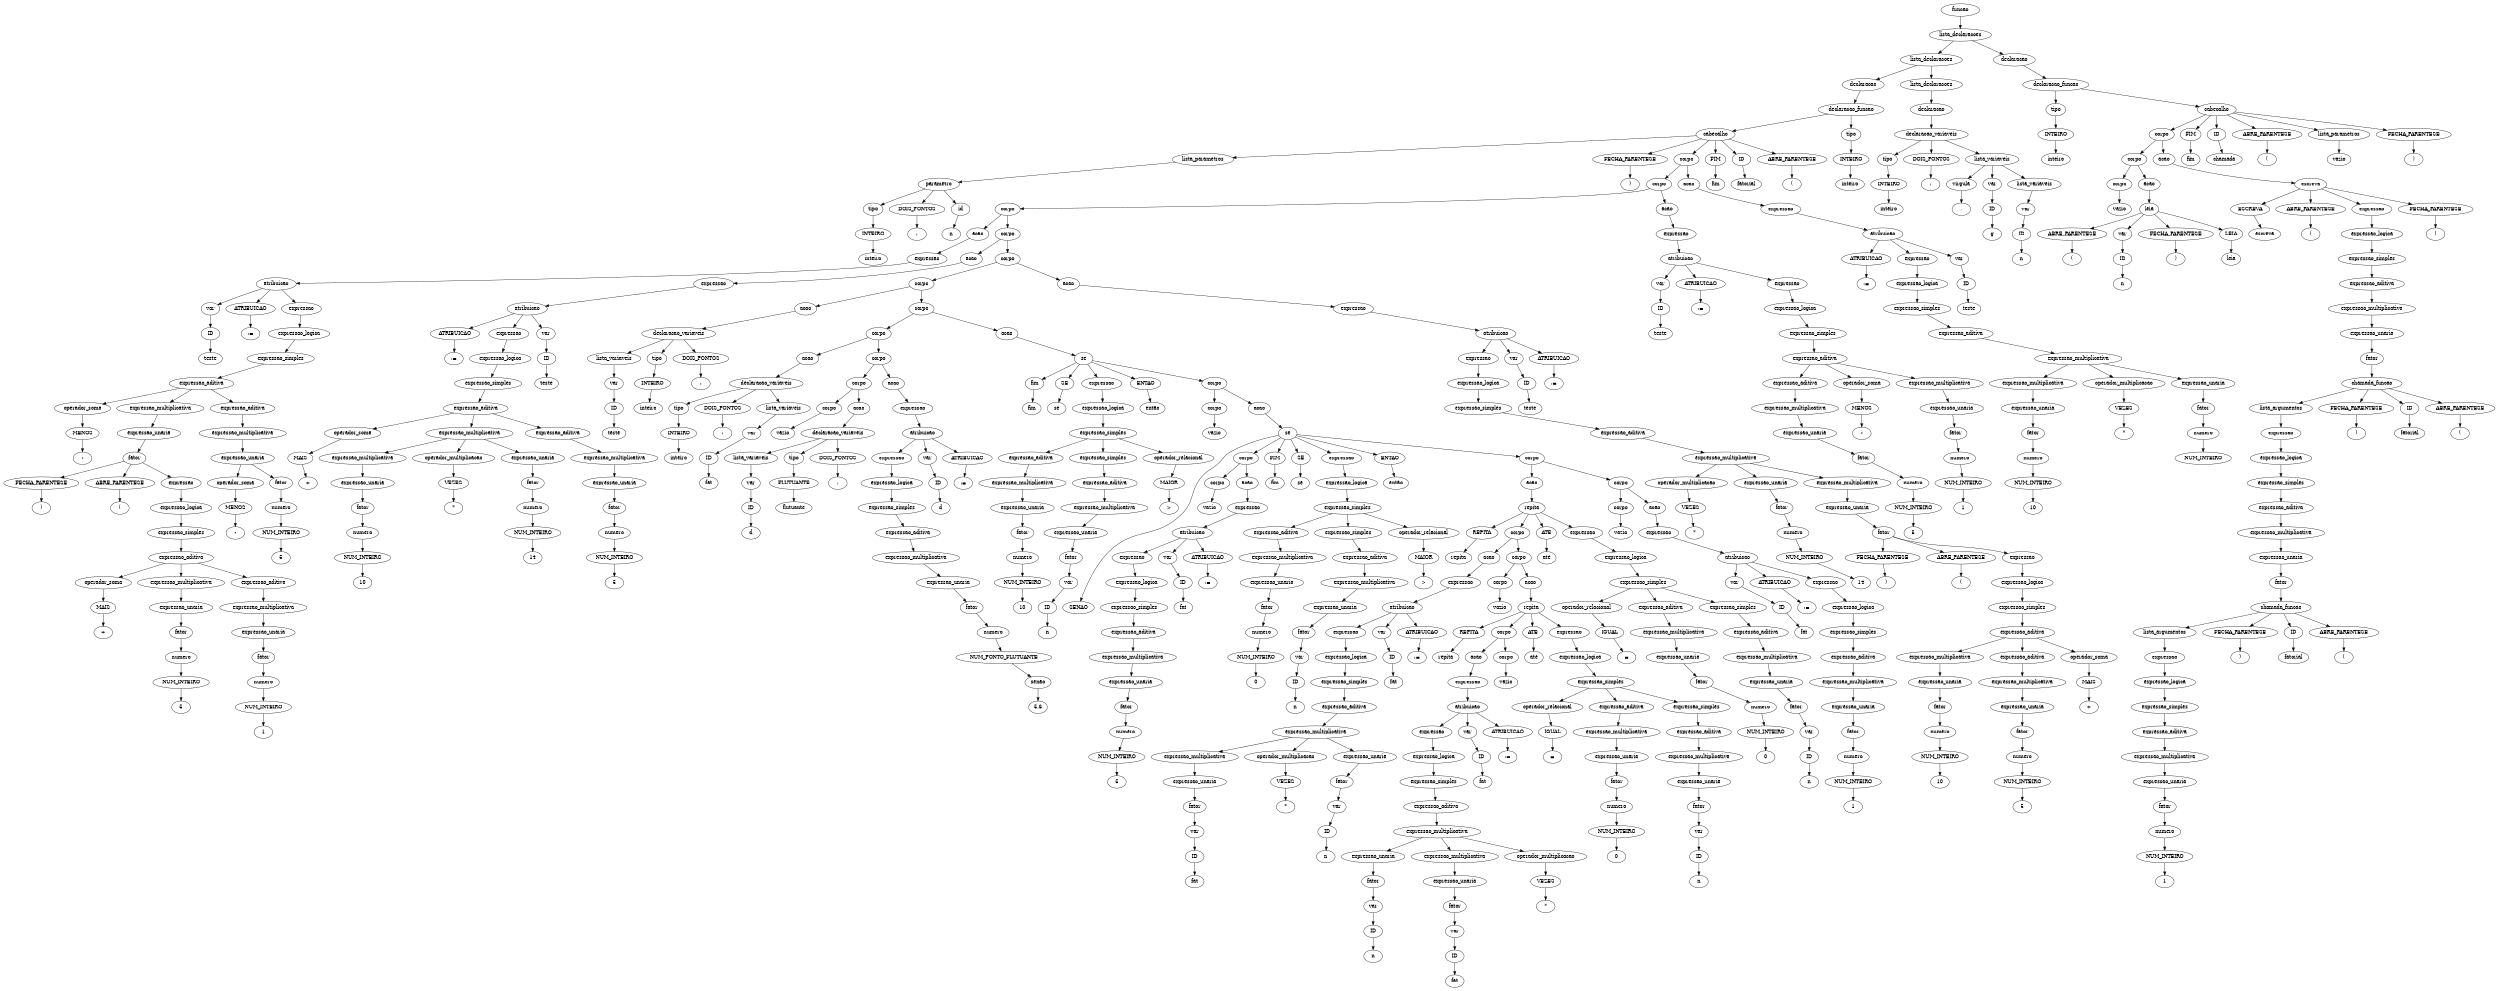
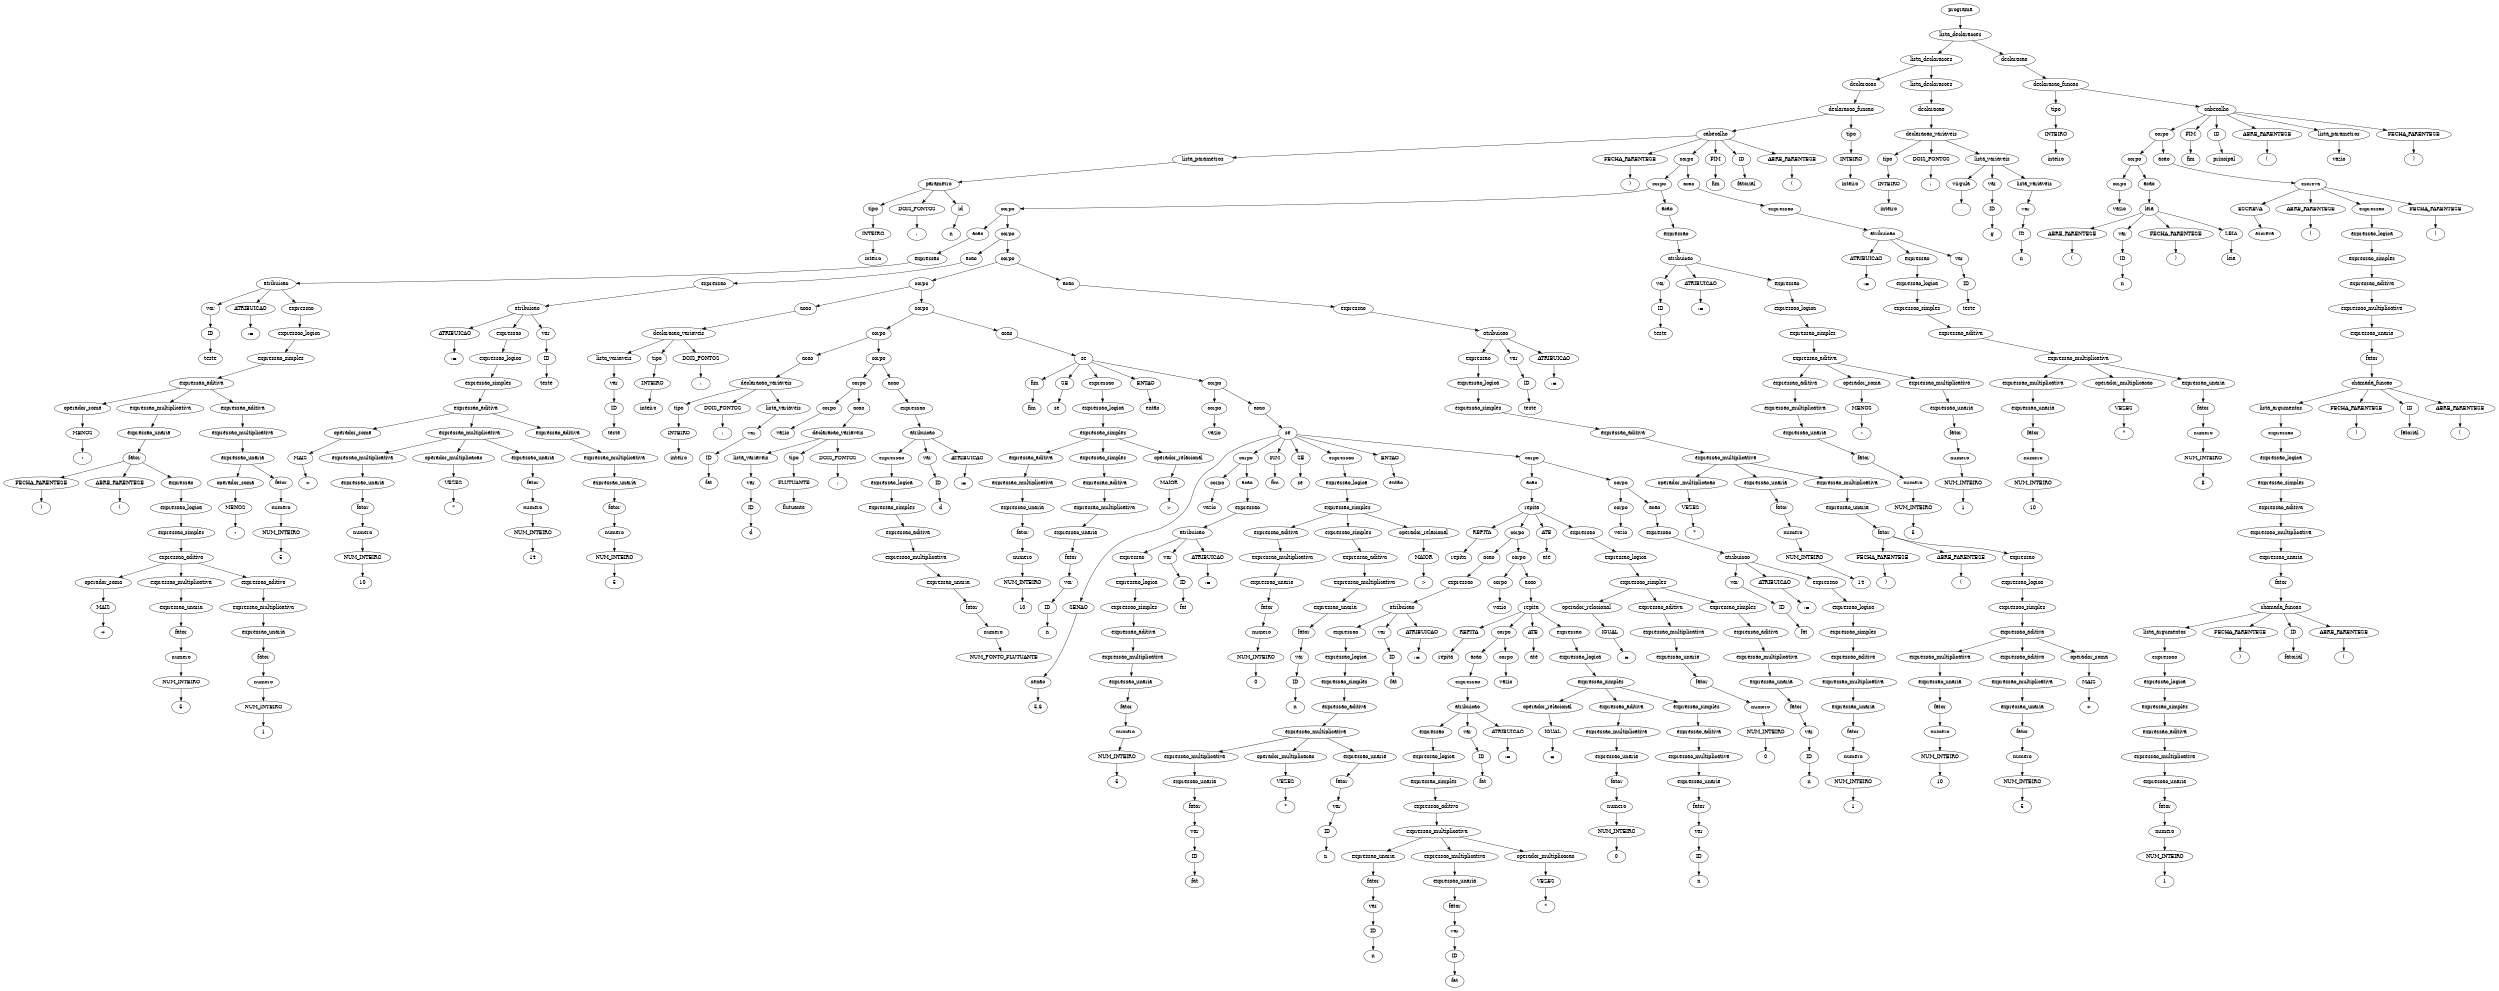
node "funcao": label "funcao" -> "programa"
node "chamada": label "chamada" -> "principal"
node "8": added
edge "NUM_PONTO_FLUTUANTE" -> "senão": now "SENAO" -> "senão"
